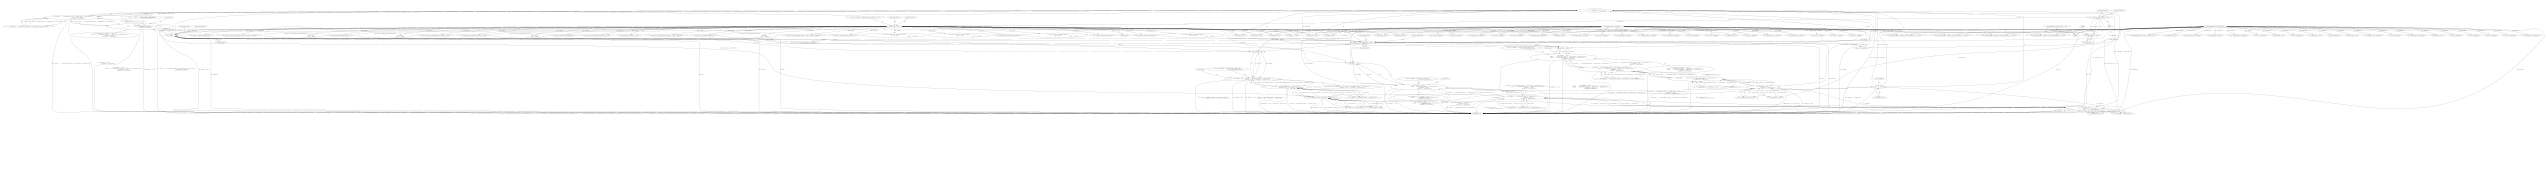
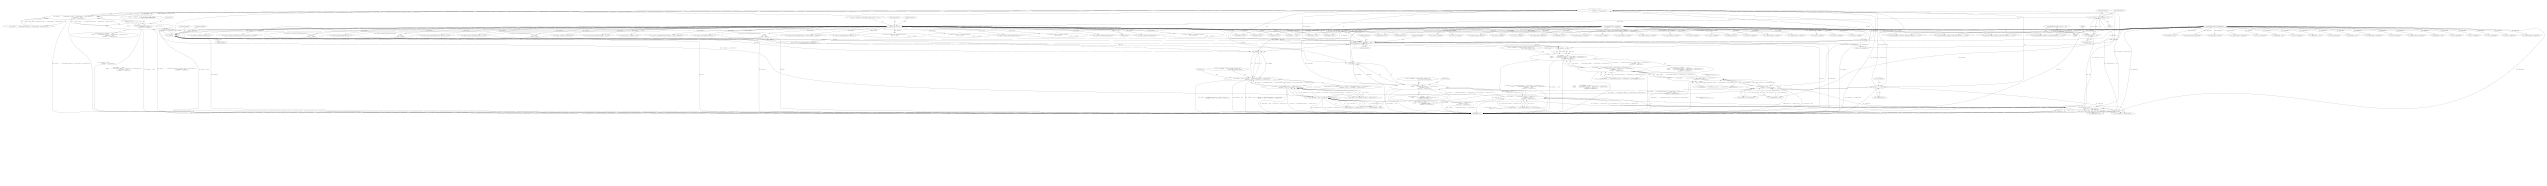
node "(Call,memcpy(pReplyData, vol_ret, sizeof(int32_t)*2))": removed
